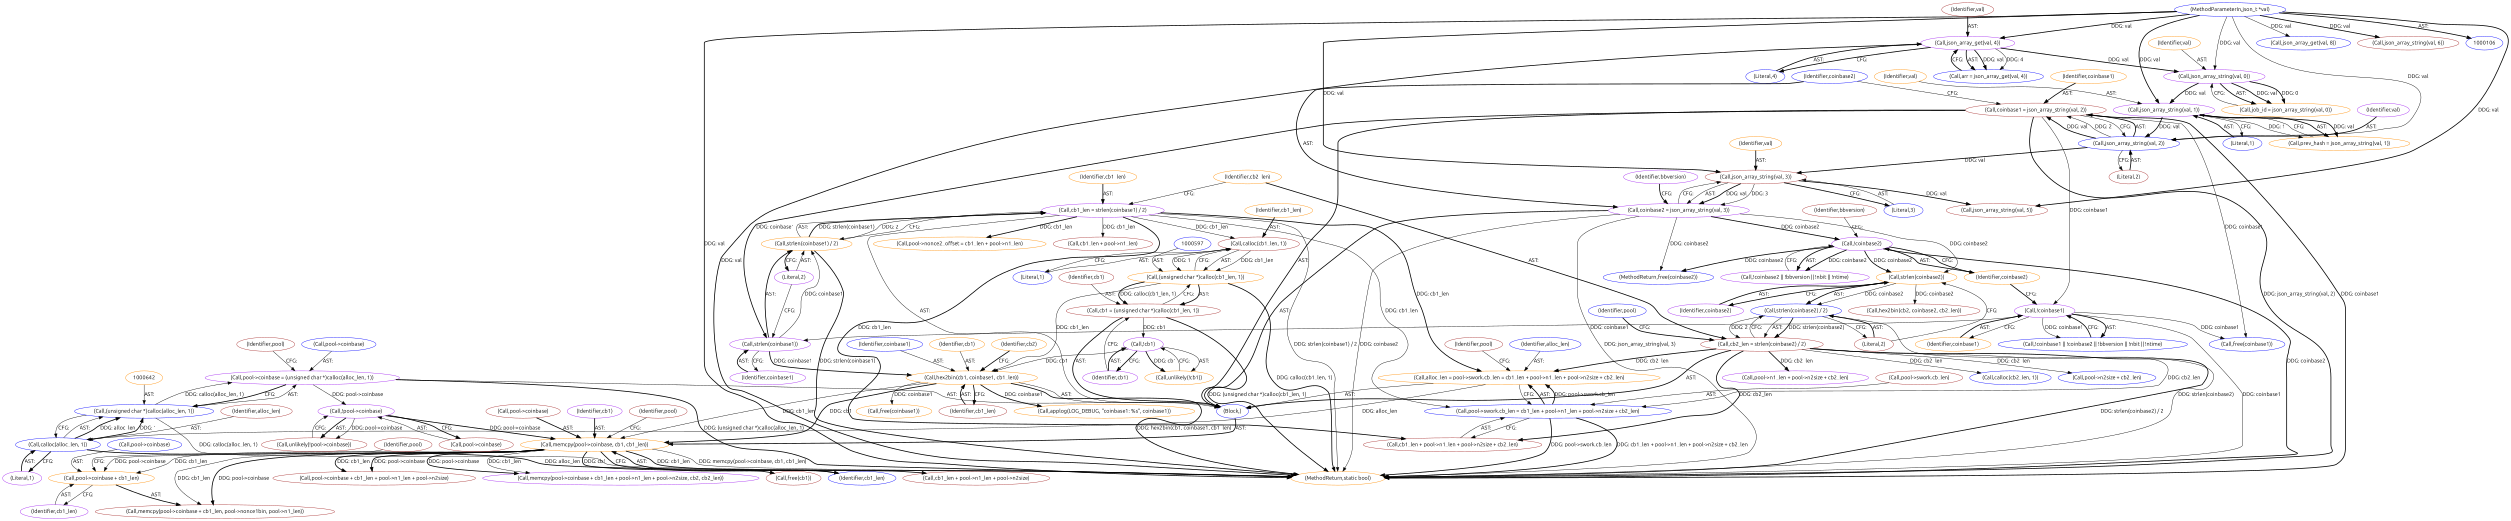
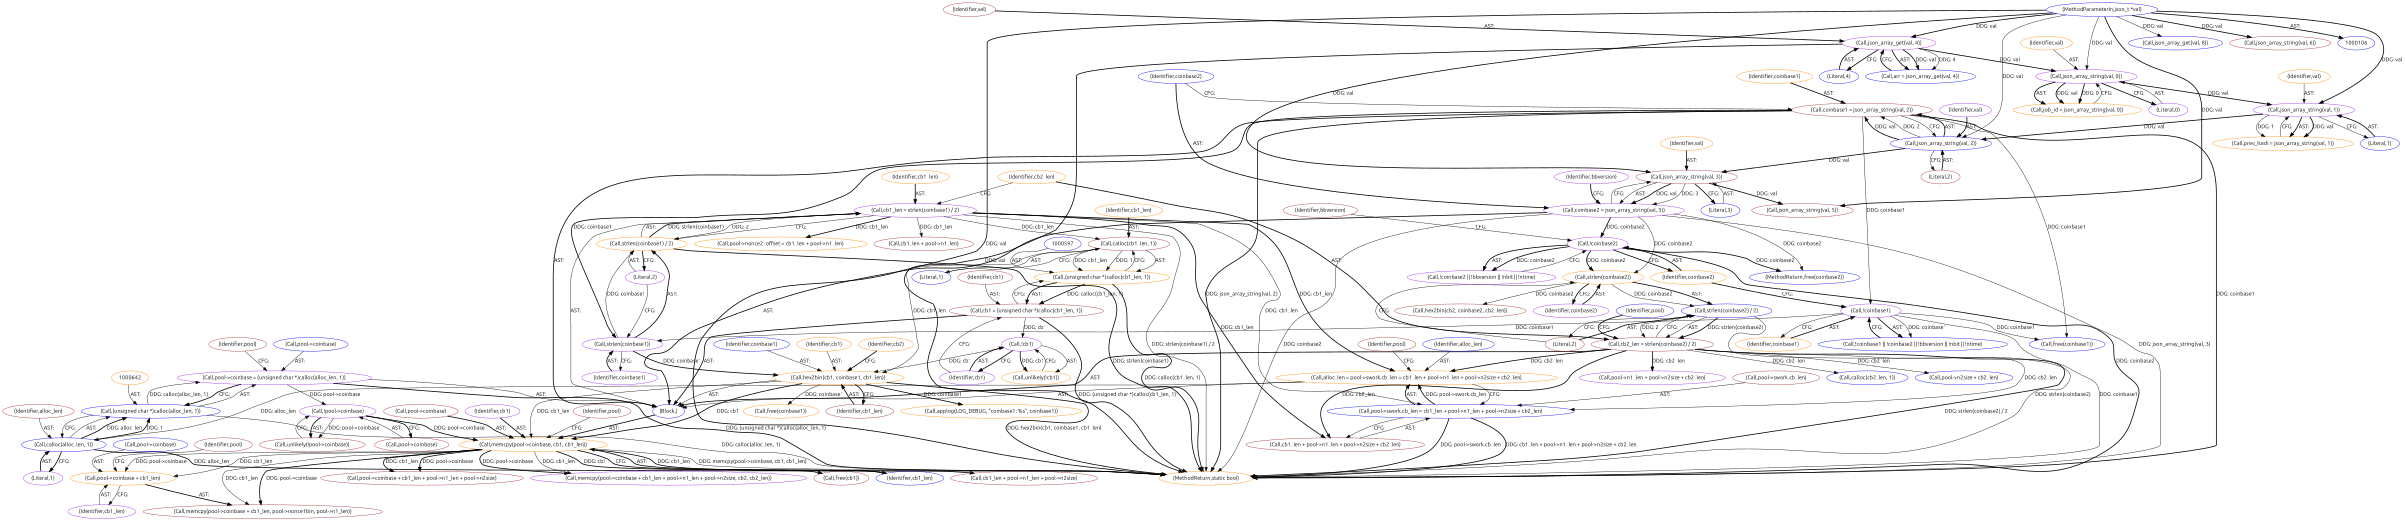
node "(Literal,0)": added
edge "(Call,(unsigned char *)calloc(cb1_len, 1))" -> "(Call,hex2bin(cb1, coinbase1, cb1_len))": now "(Call,calloc(cb1_len, 1))" -> "(Call,hex2bin(cb1, coinbase1, cb1_len))"
